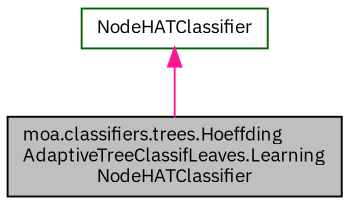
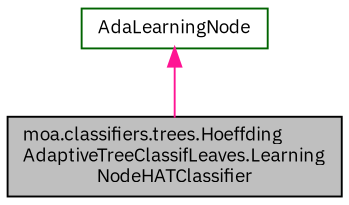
node "NodeHATClassifier": label "NodeHATClassifier" -> "AdaLearningNode"
